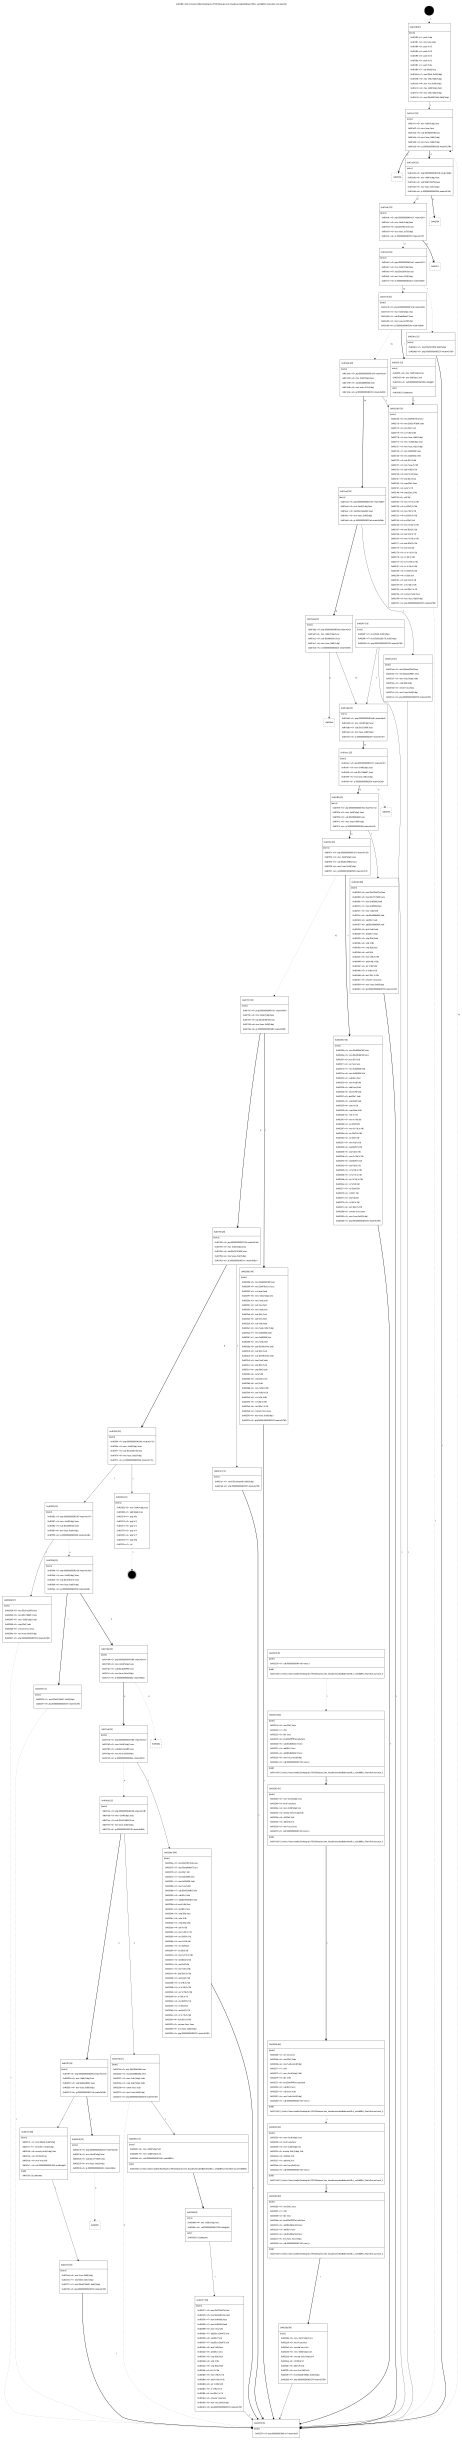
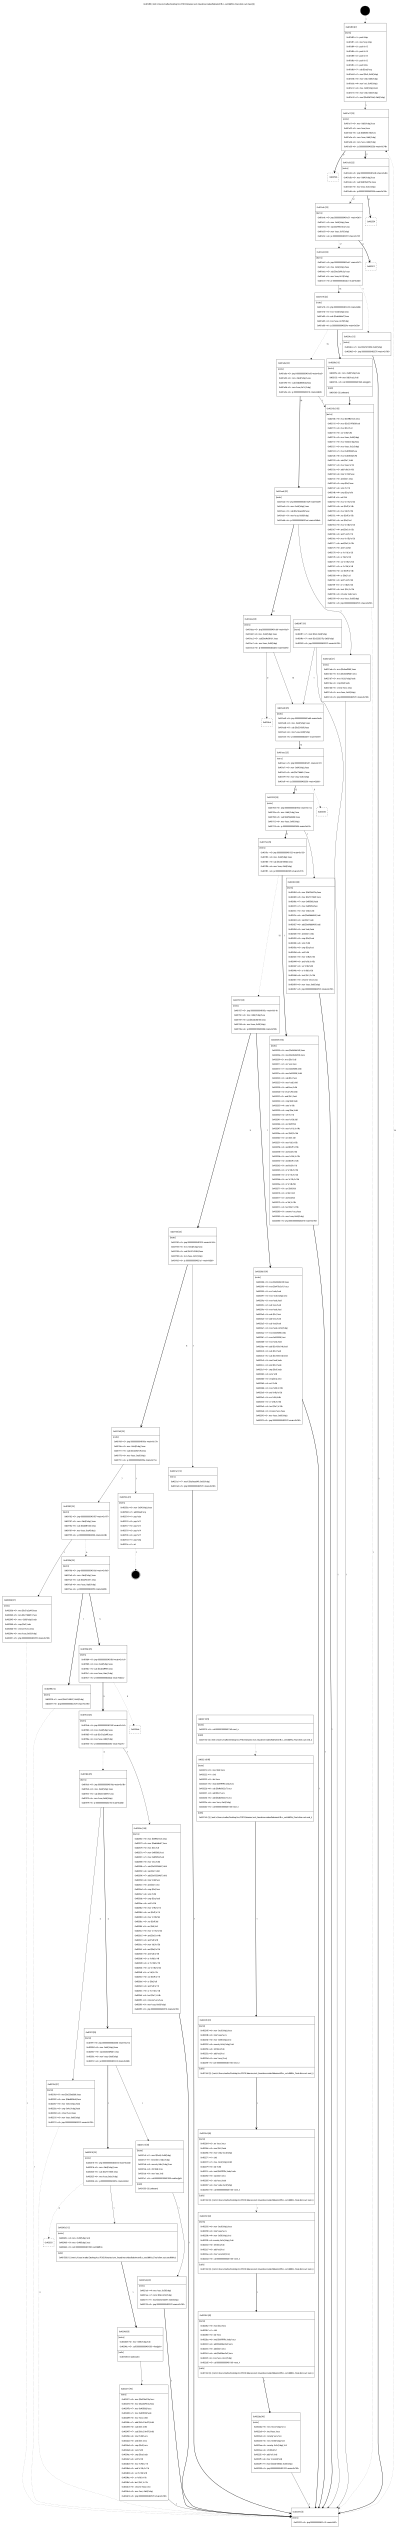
edge "0x4021fd [27]" -> "0x40245c [12]": now "0x402018 [25]" -> "0x40245c [12]"
